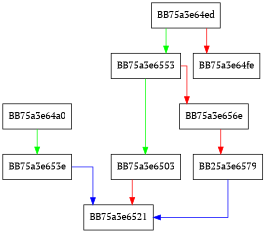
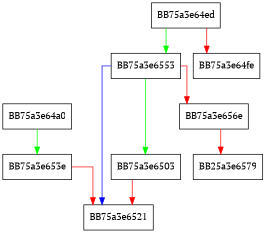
edge "BB75a3e653e" -> "BB75a3e6521": color blue -> red
edge "BB25a3e6579" -> "BB75a3e6521": now "BB75a3e6553" -> "BB75a3e6521"
